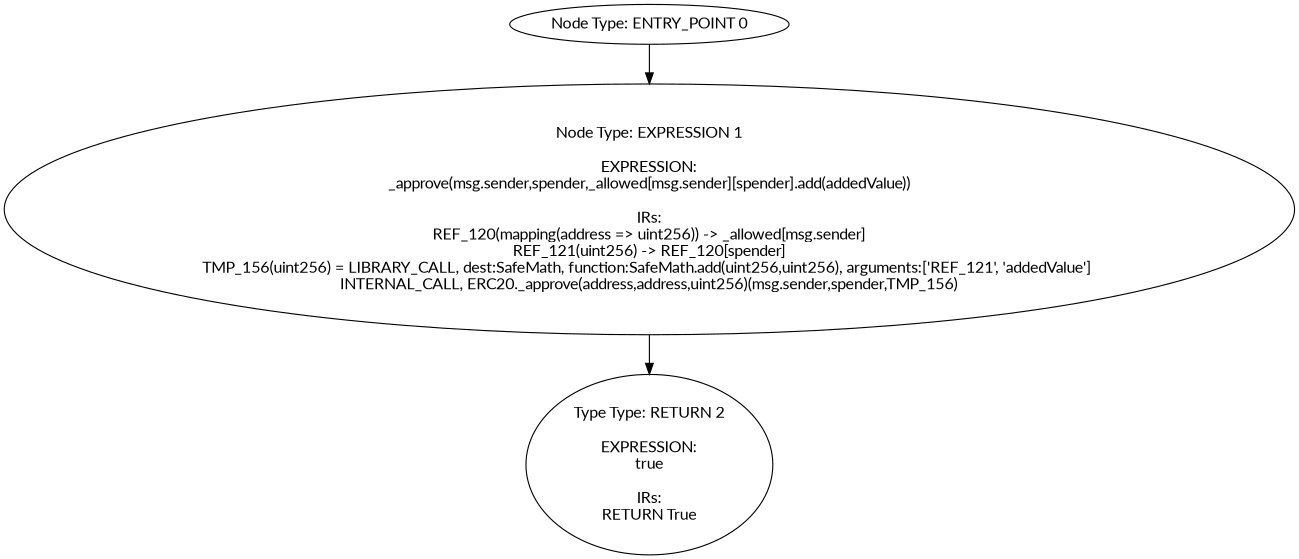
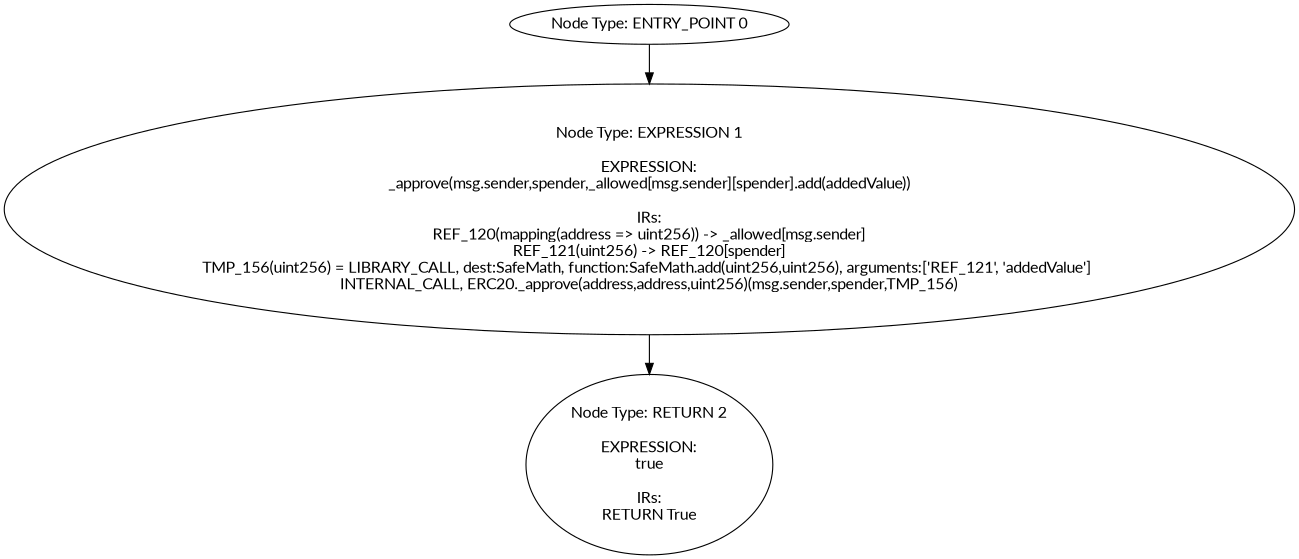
node "Type Type: RETURN 2 EXPRESSION: true IRs: RETURN True": label "Type Type: RETURN 2 EXPRESSION: true IRs: RETURN True" -> "Node Type: RETURN 2 EXPRESSION: true IRs: RETURN True"
